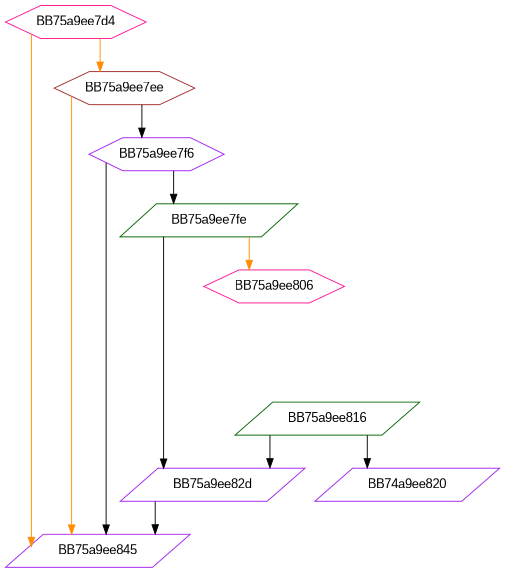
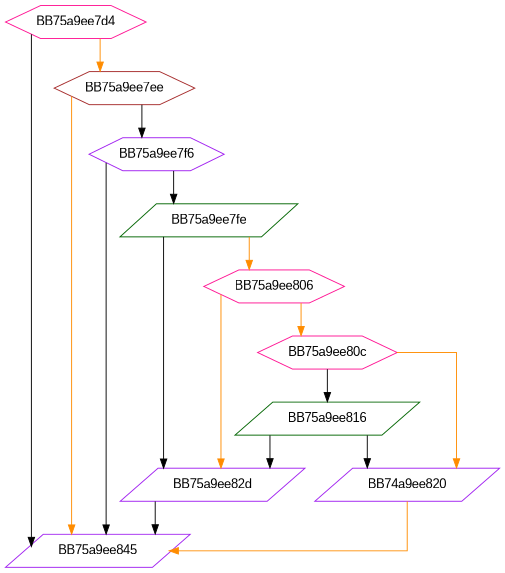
edge "BB75a9ee7d4" -> "BB75a9ee845": color darkorange -> black
node "BB75a9ee80c": added
edge "BB75a9ee806" -> "BB75a9ee82d": added
edge "BB74a9ee820" -> "BB75a9ee845": added
